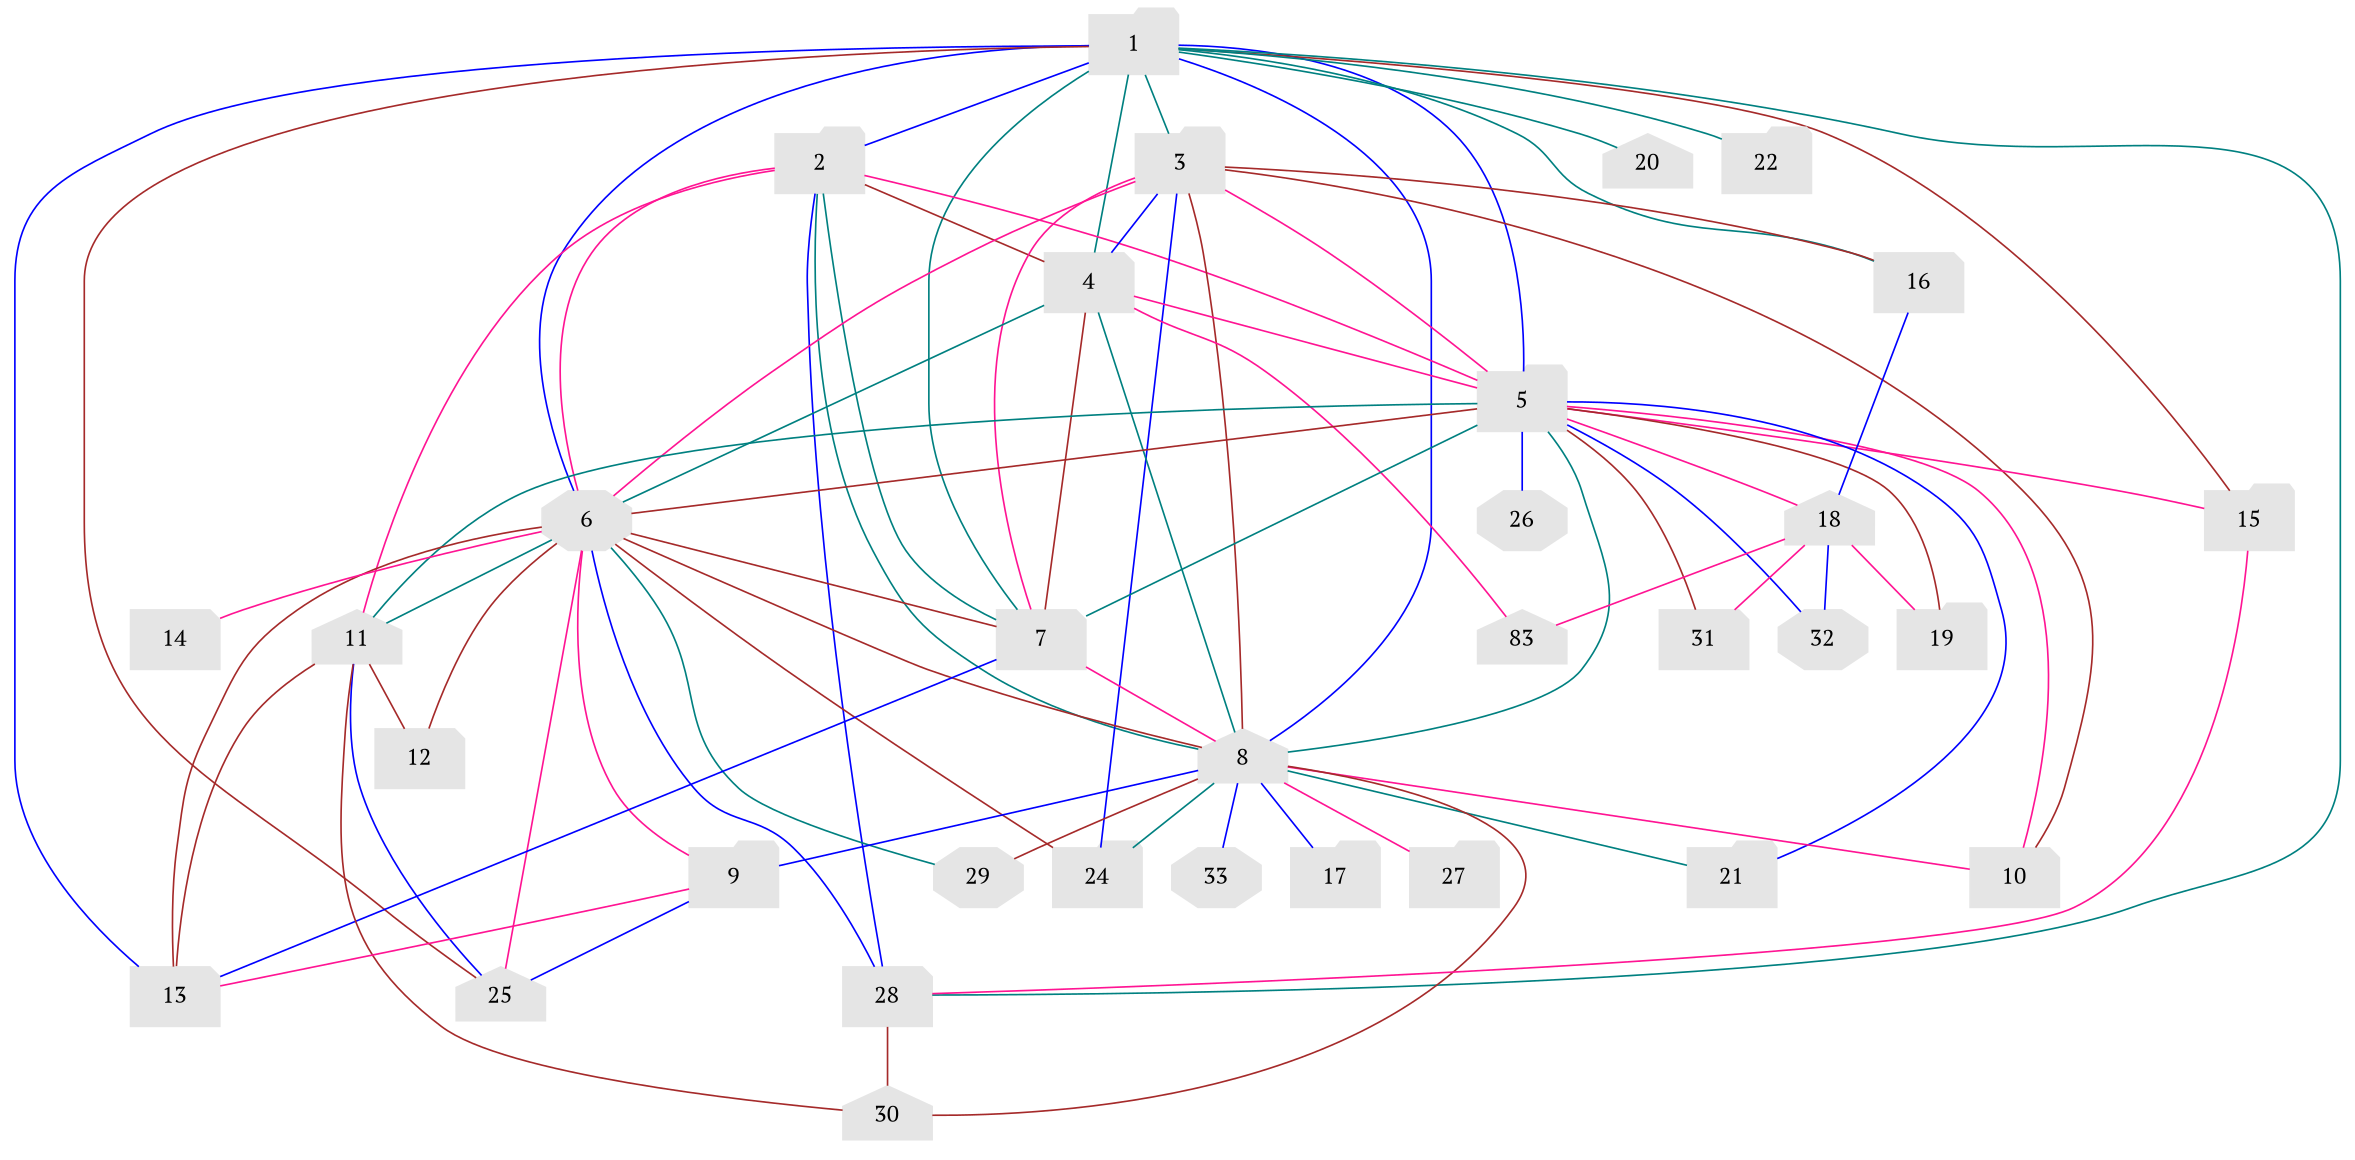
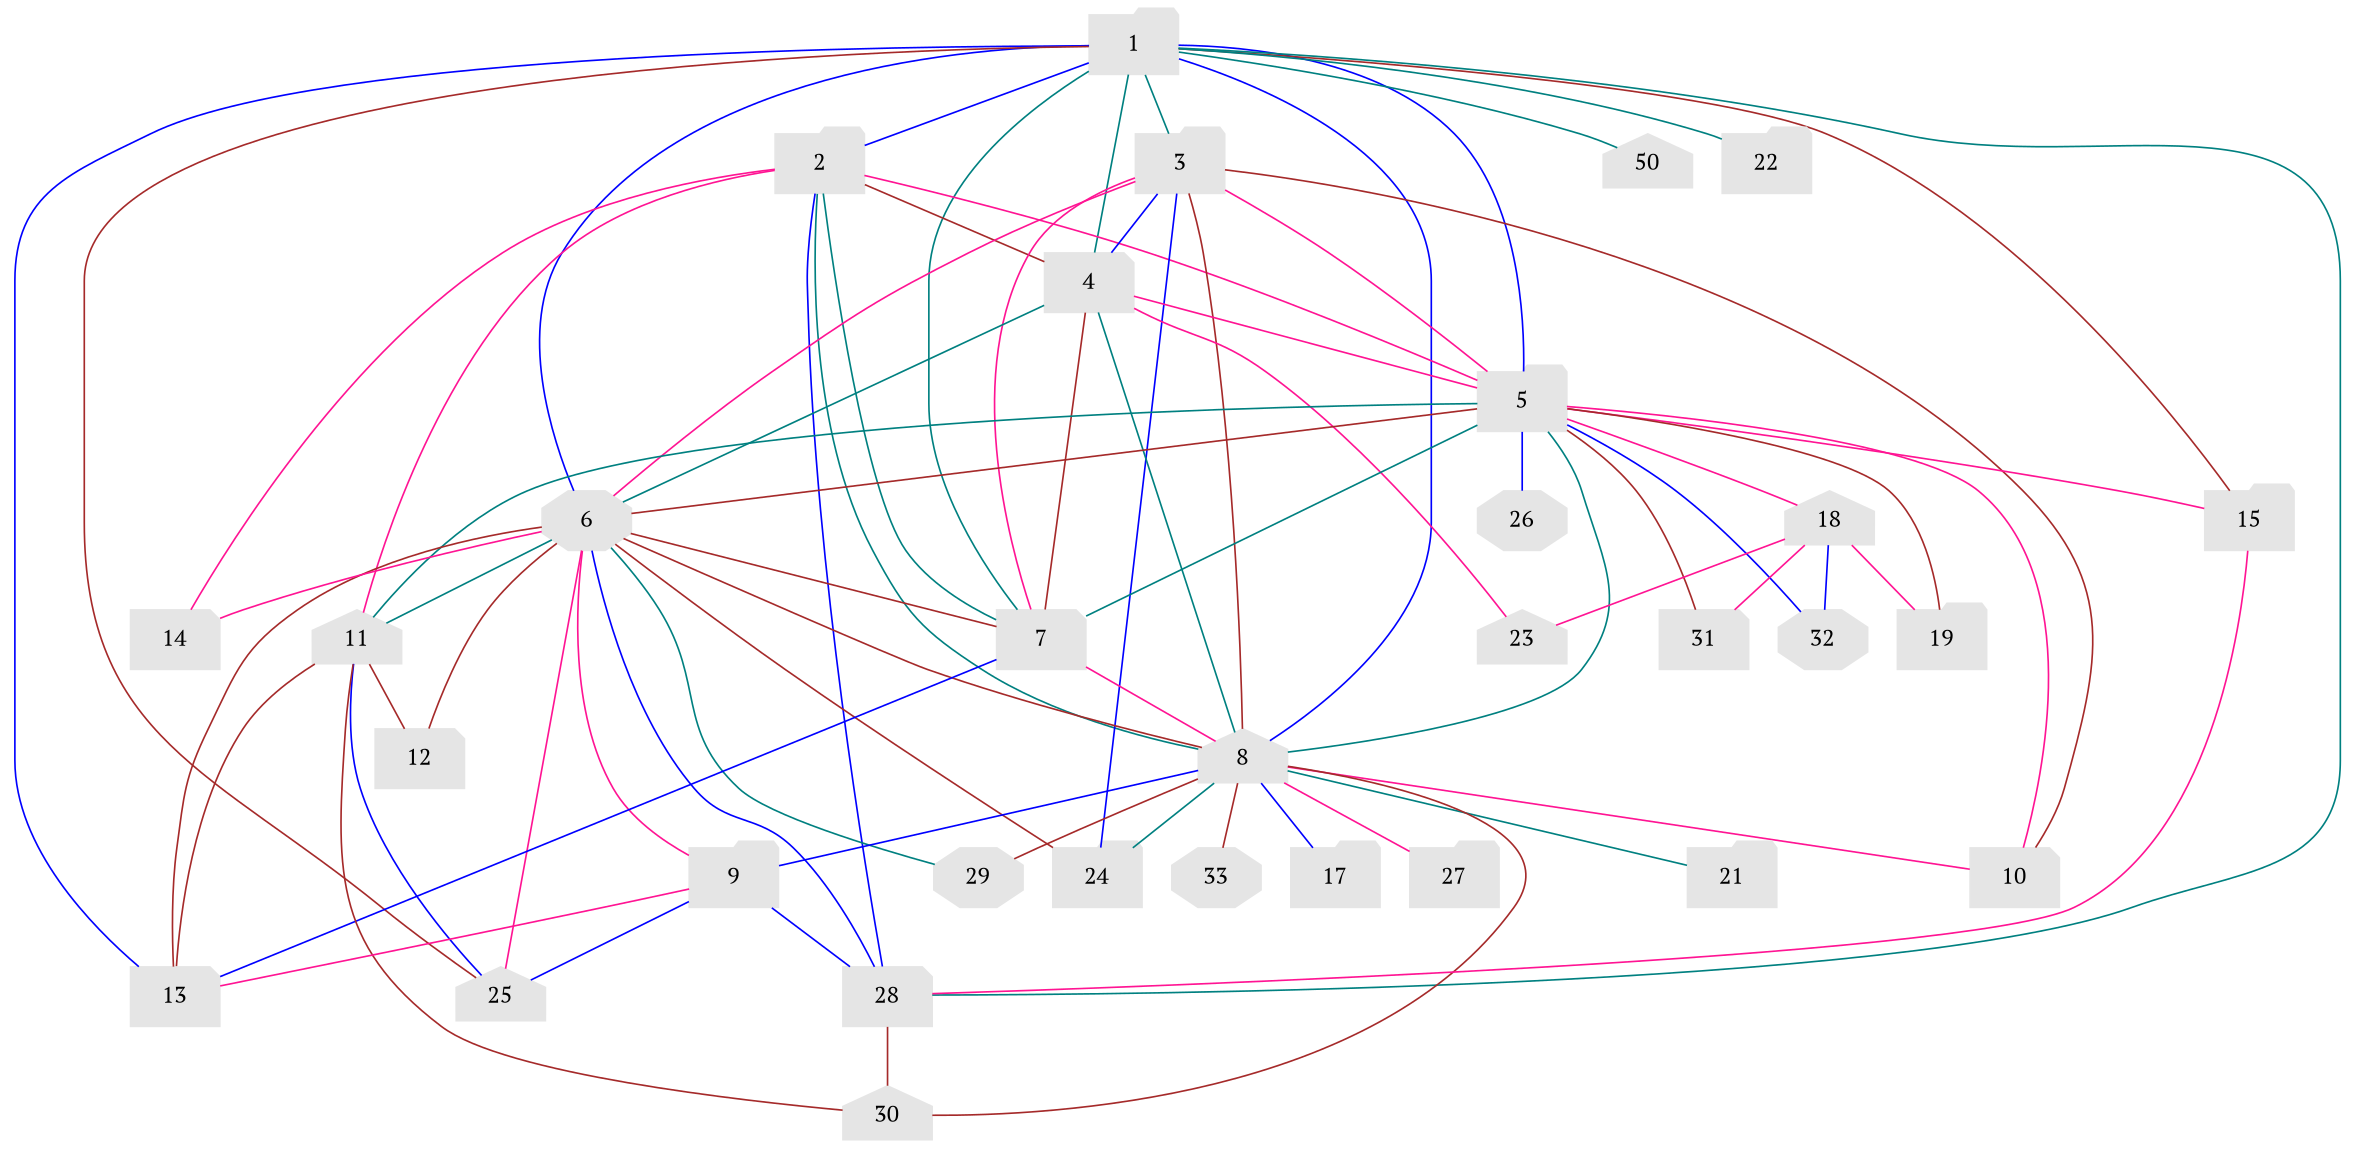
node "20": label "20" -> "50"
edge "2" -- "6": now "2" -- "14"
node "16": removed
edge "5" -- "21": removed
node "83": label "83" -> "23"
edge "8" -- "33": color blue -> brown
edge "9" -- "28": added
